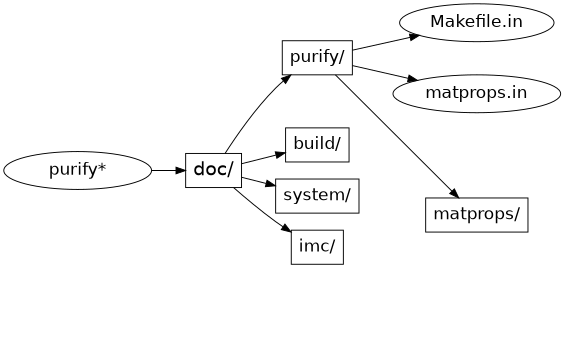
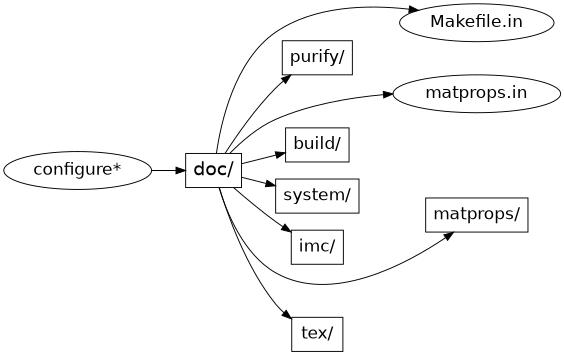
edge "purify/" -> "Makefile.in": now "doc/" -> "Makefile.in"
edge "purify/" -> "matprops.in": now "doc/" -> "matprops.in"
edge "purify/" -> "matprops/": now "doc/" -> "matprops/"
node "purify*": label "purify*" -> "configure*"
node "tex/": added
